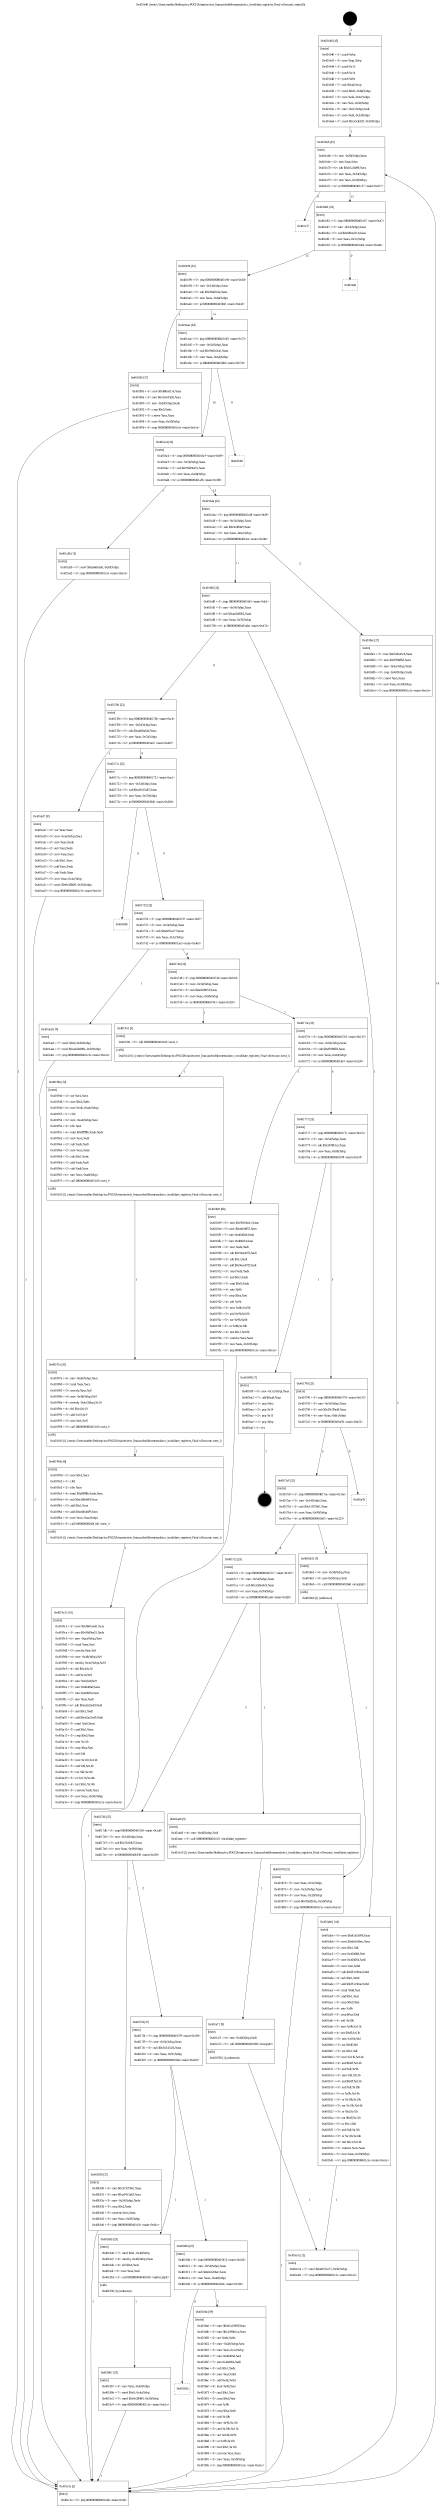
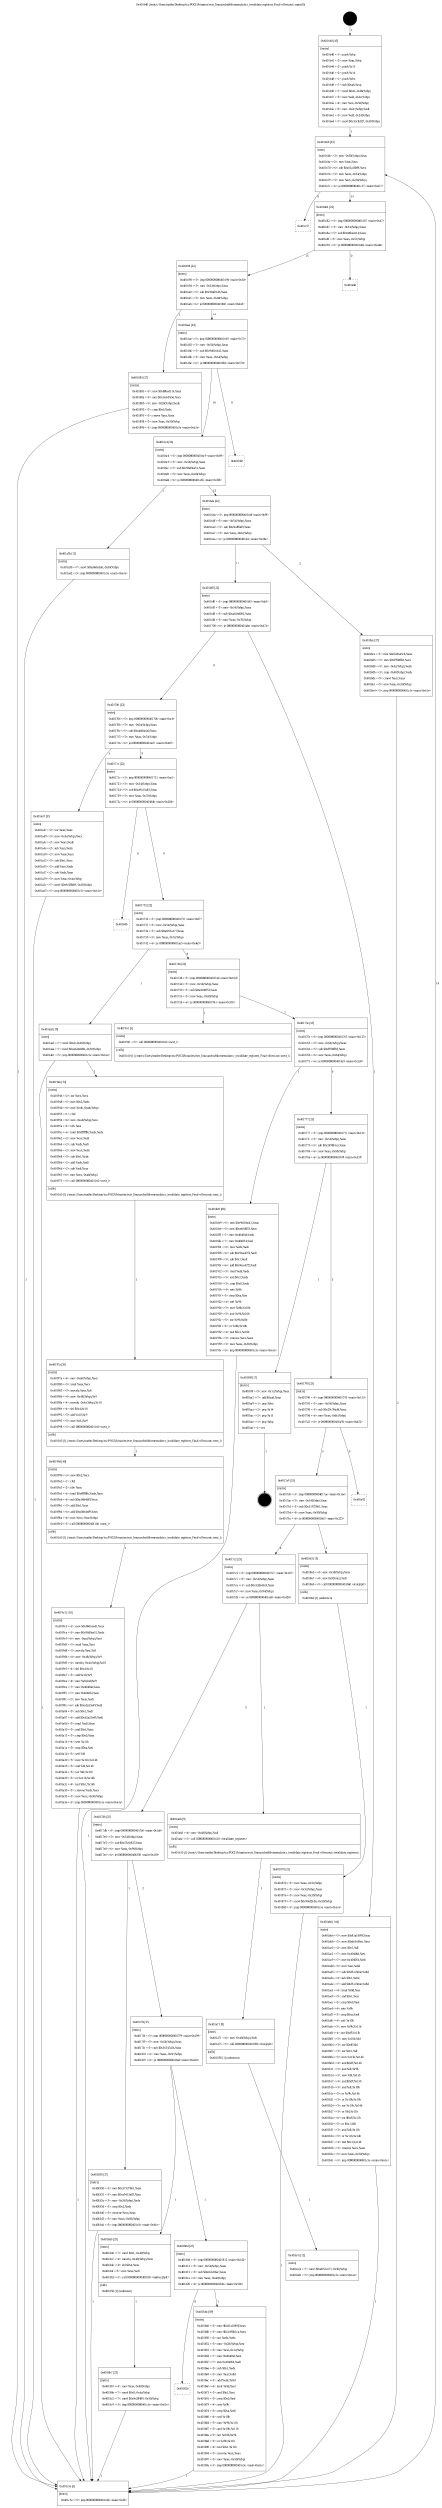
edge "0x401941 [5]" -> "0x401946 [52]": now "0x401aa3 [19]" -> "0x401946 [52]"
edge "0x4019c5 [118]" -> "0x401c5e [5]": added, label "1"
edge "0x401ab6 [144]" -> "0x401a7a [12]": now "0x401ab6 [144]" -> "0x401c5e [5]"
